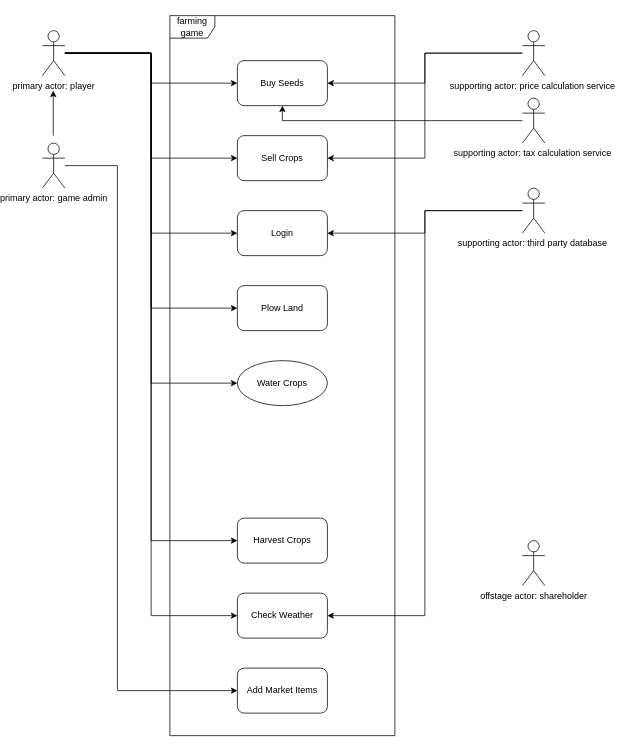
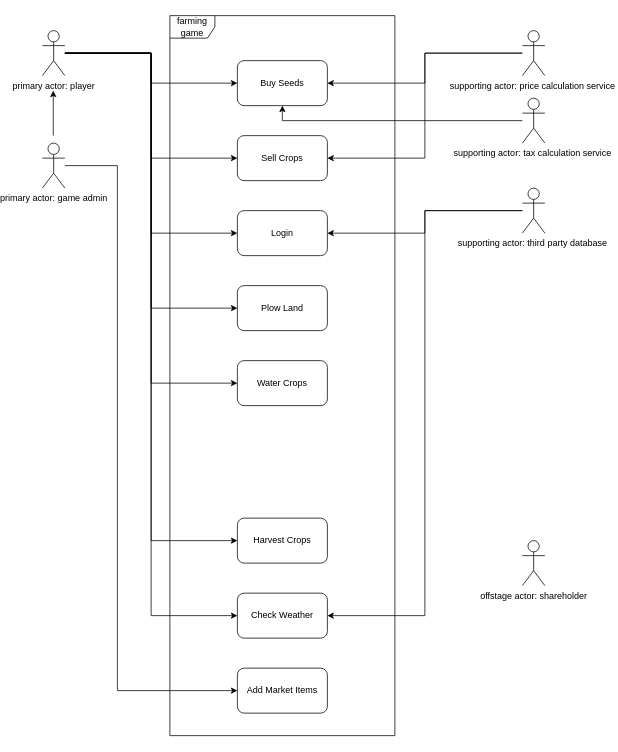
node "Water Crops": shape ellipse -> rounded rectangle
